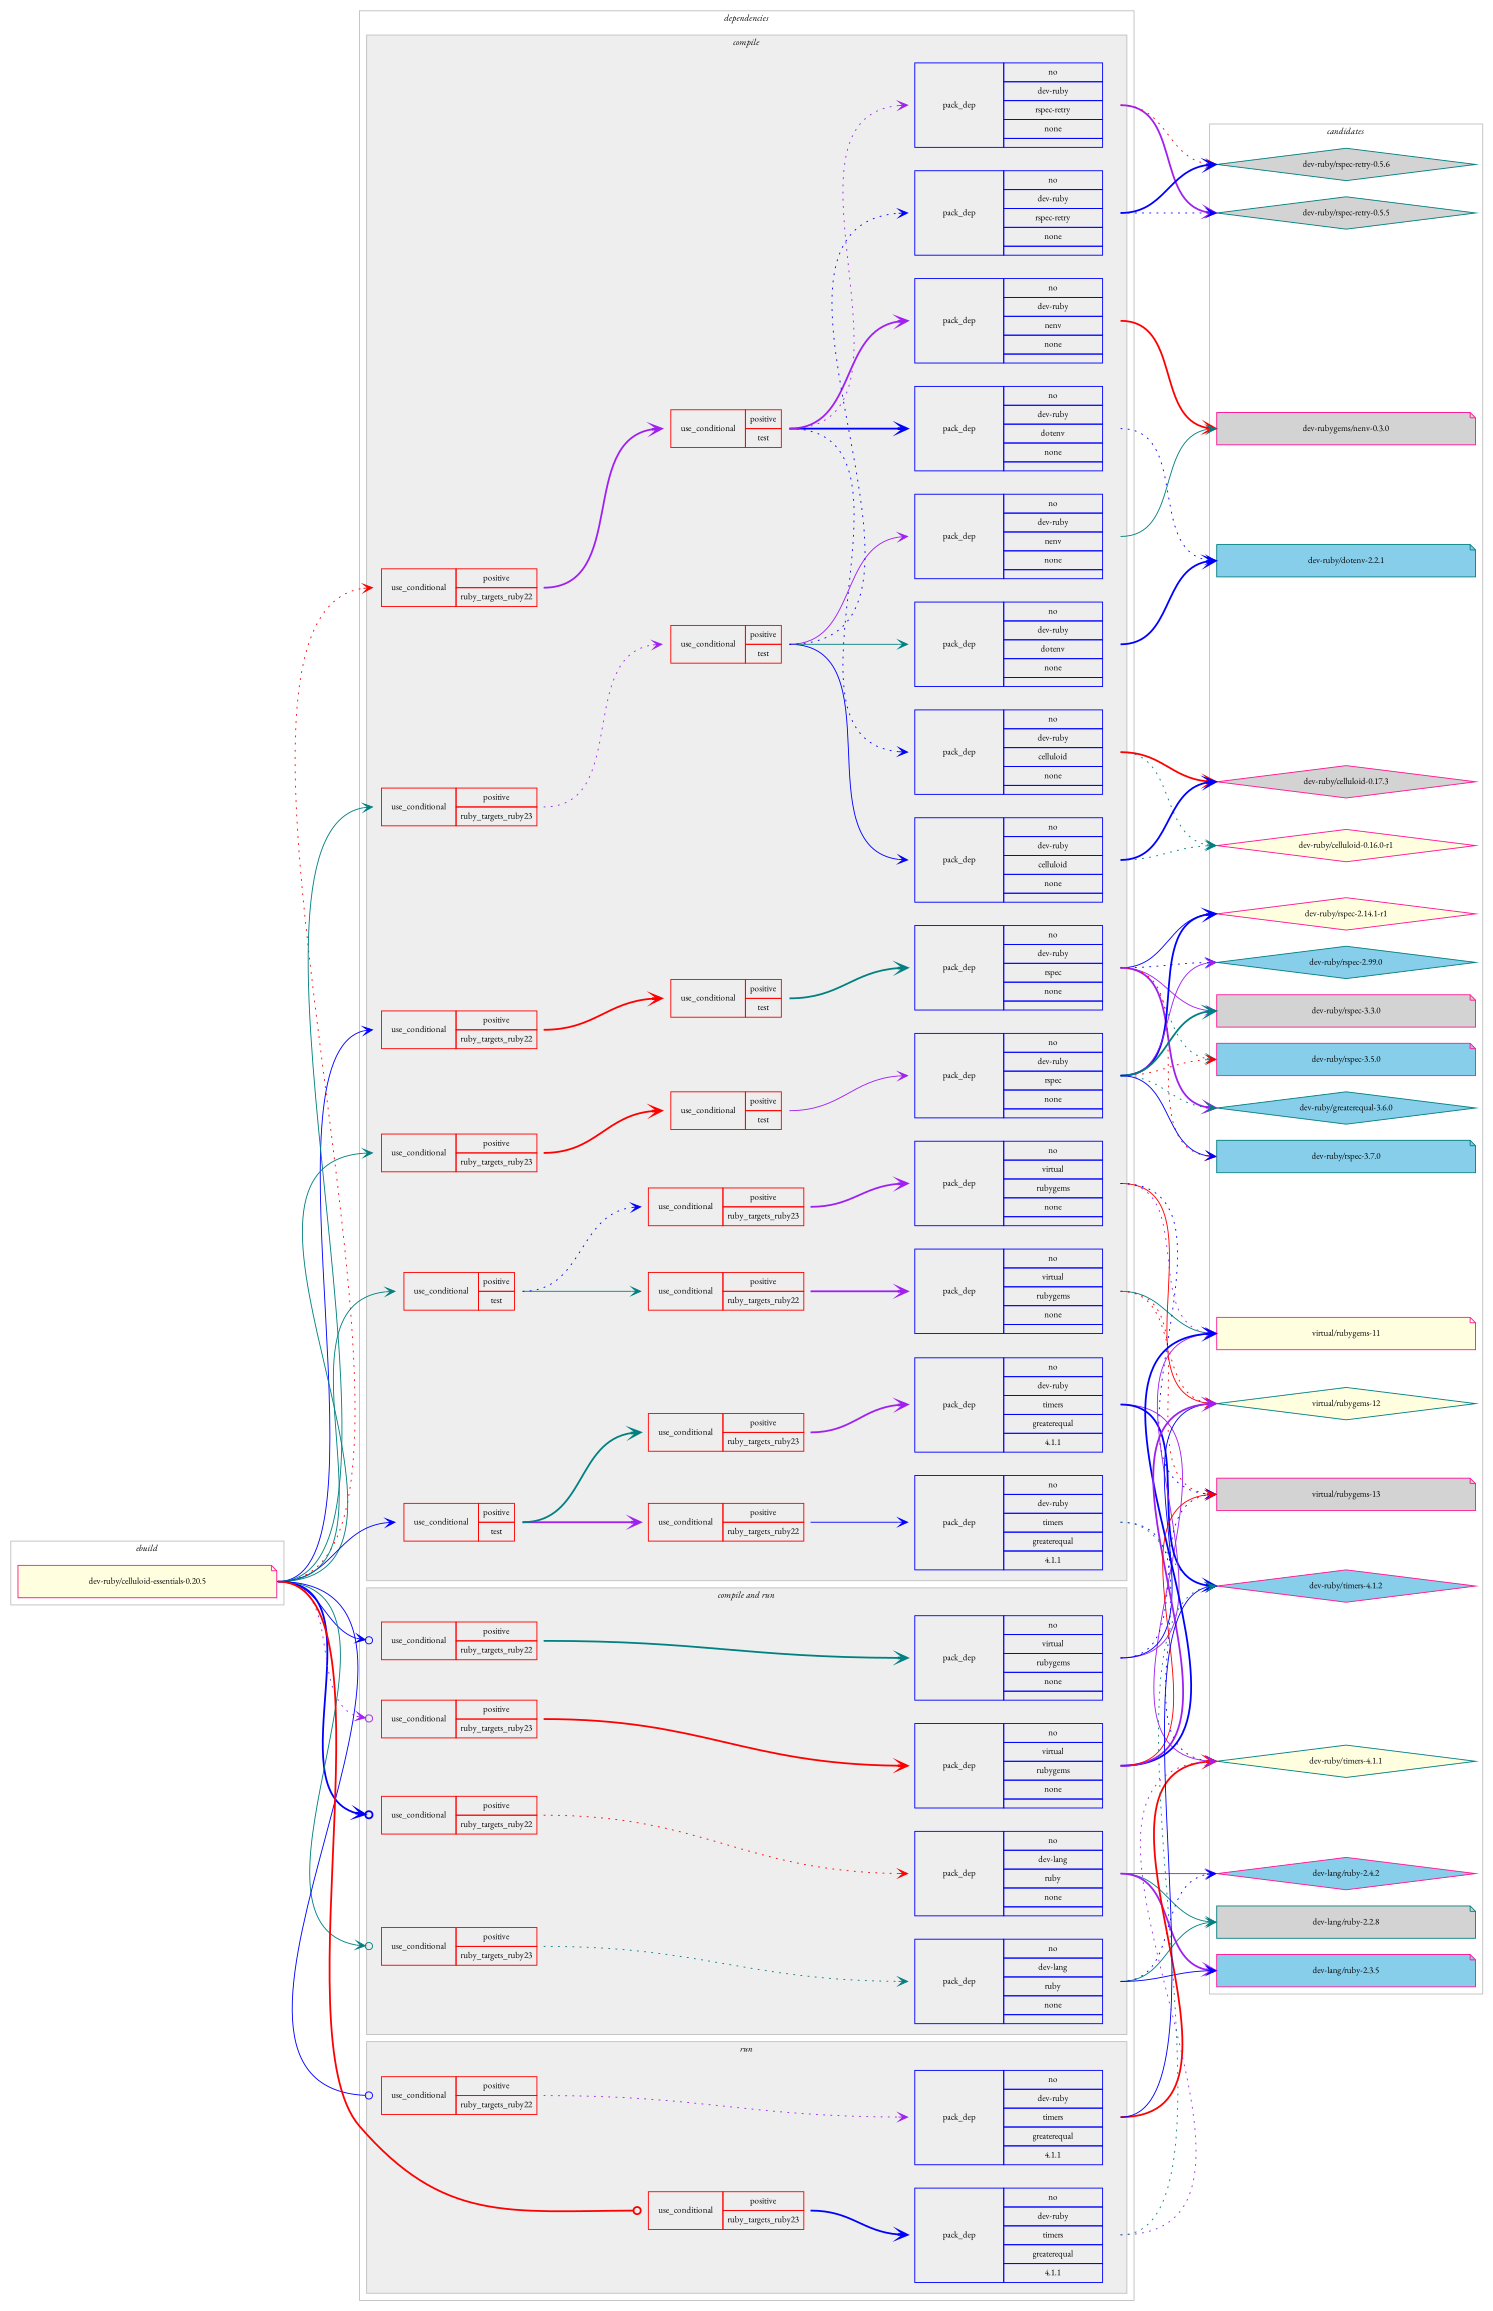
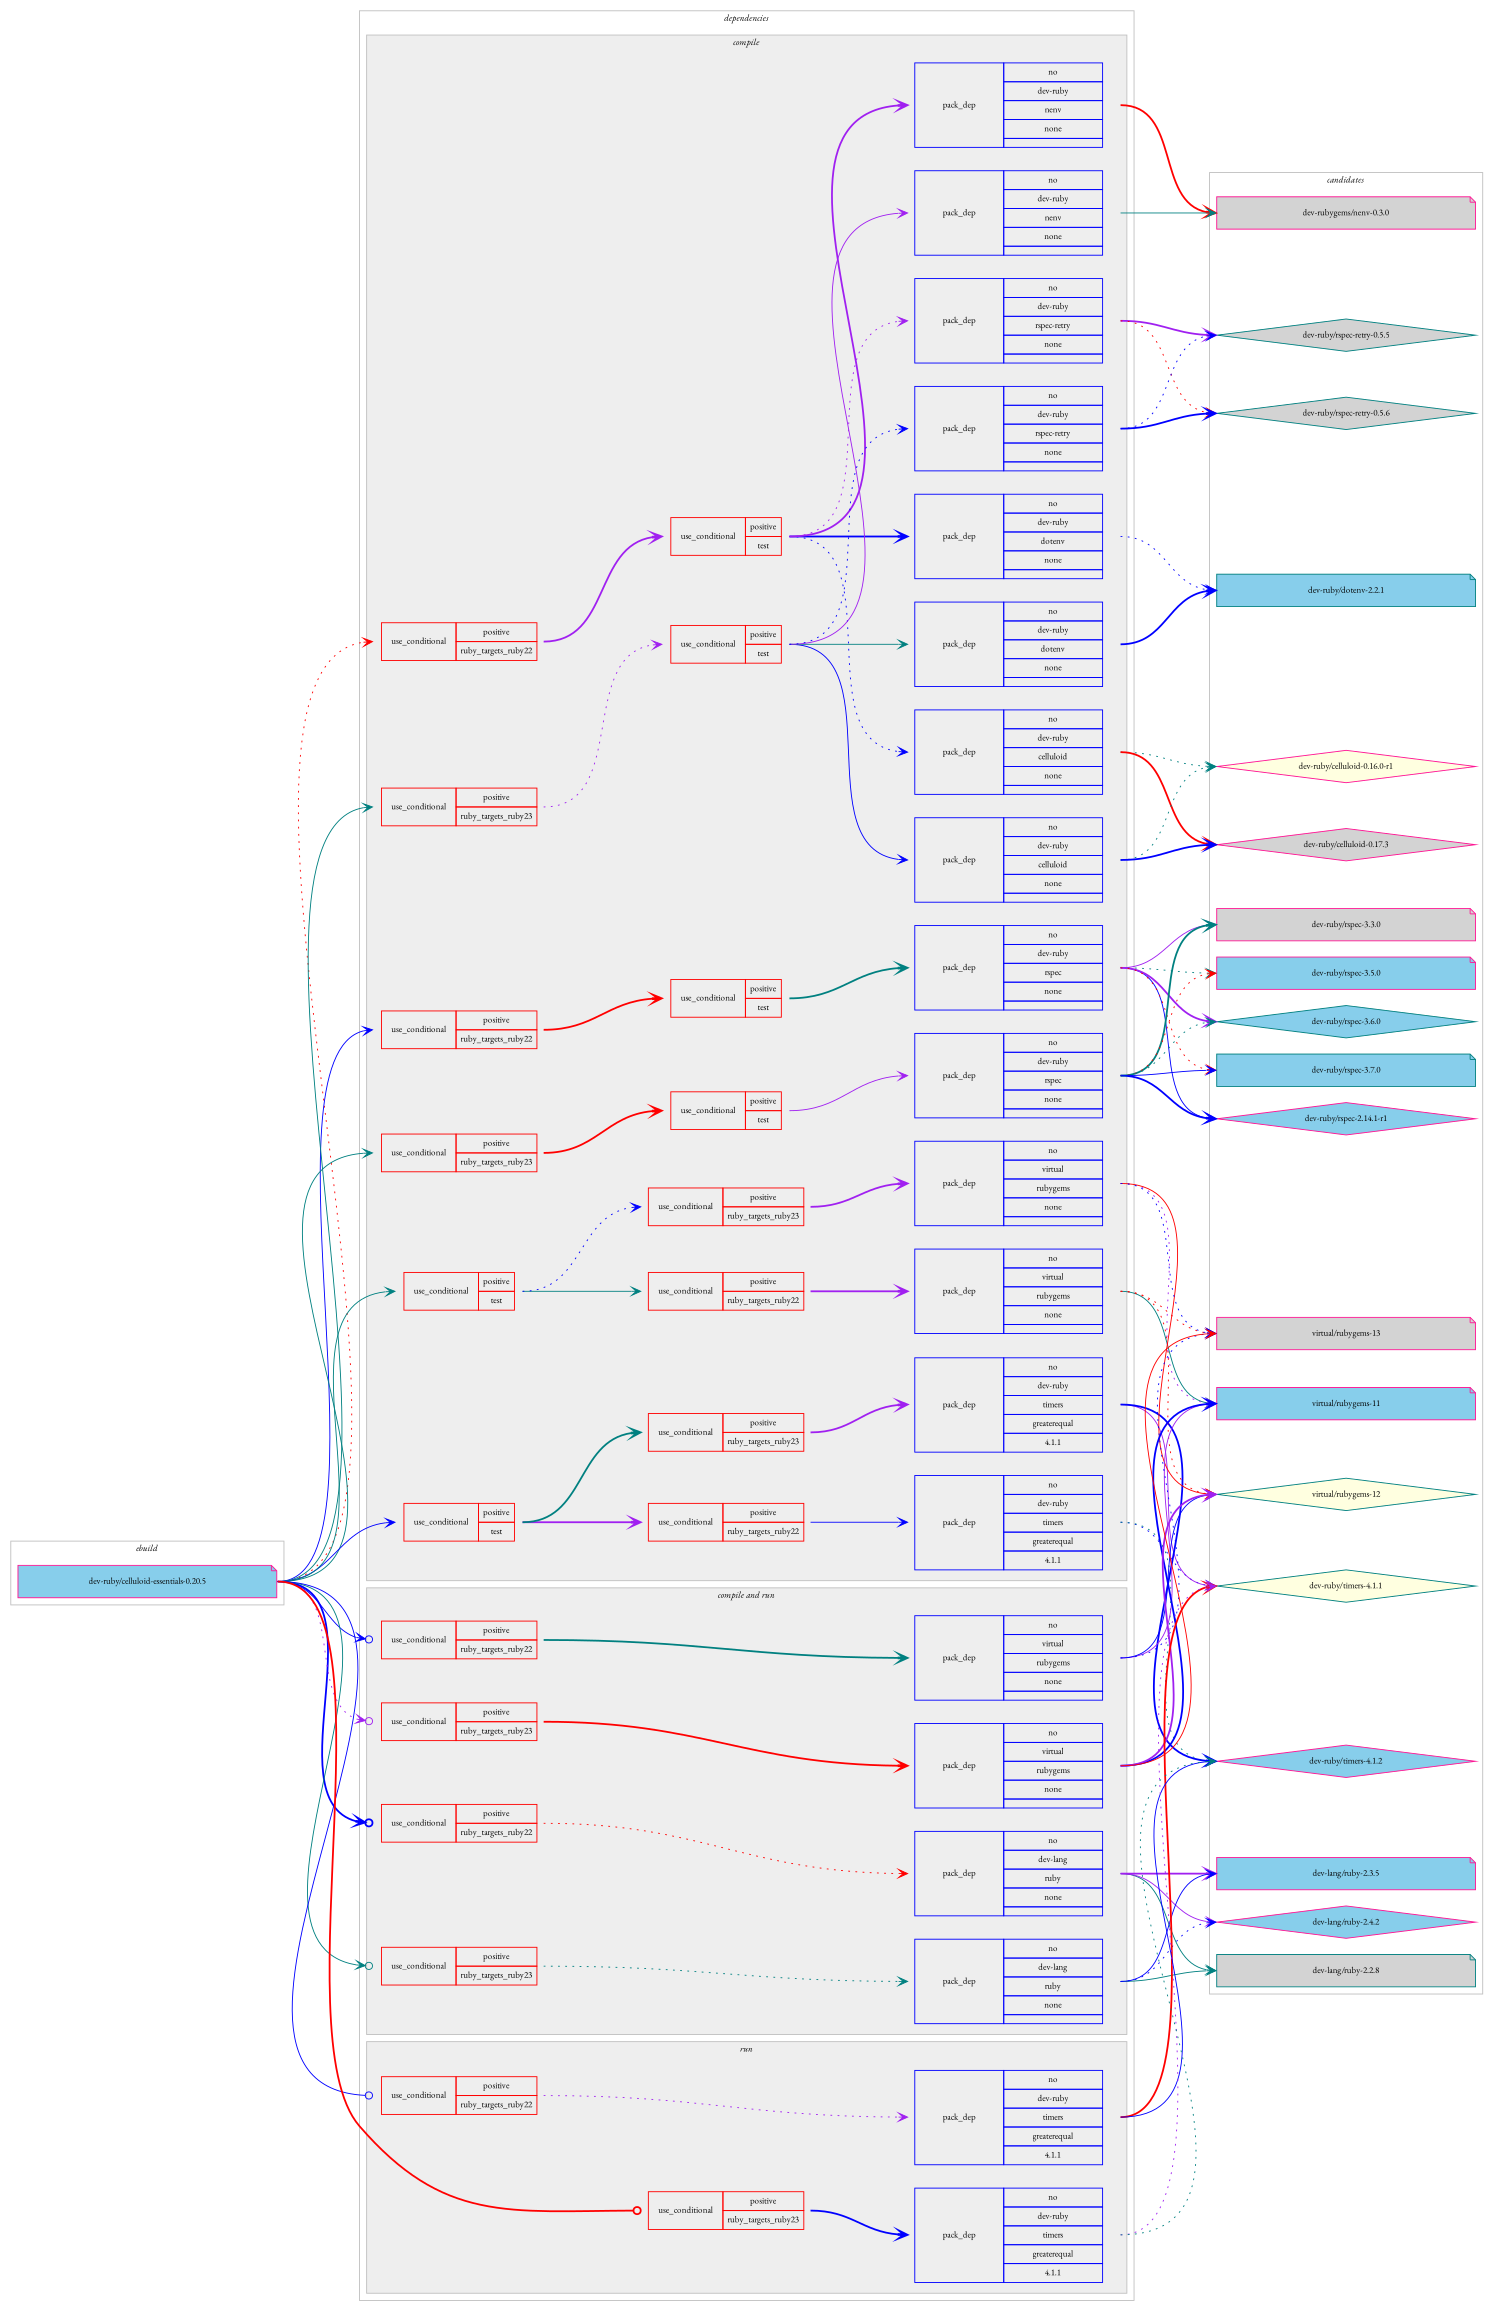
node "dev-ruby/rspec-2.14.1-r1": fillcolor lightyellow -> skyblue
node "dev-ruby/rspec-2.99.0": removed
node "dev-ruby/greaterequal-3.6.0": label "dev-ruby/greaterequal-3.6.0" -> "dev-ruby/rspec-3.6.0"
node "virtual/rubygems-11": fillcolor lightyellow -> skyblue
node "dev-ruby/celluloid-essentials-0.20.5": fillcolor lightyellow -> skyblue
